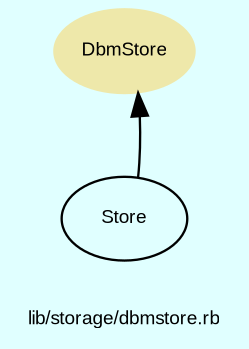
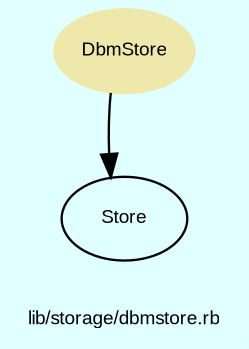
edge "Store" -> "DbmStore": reversed
